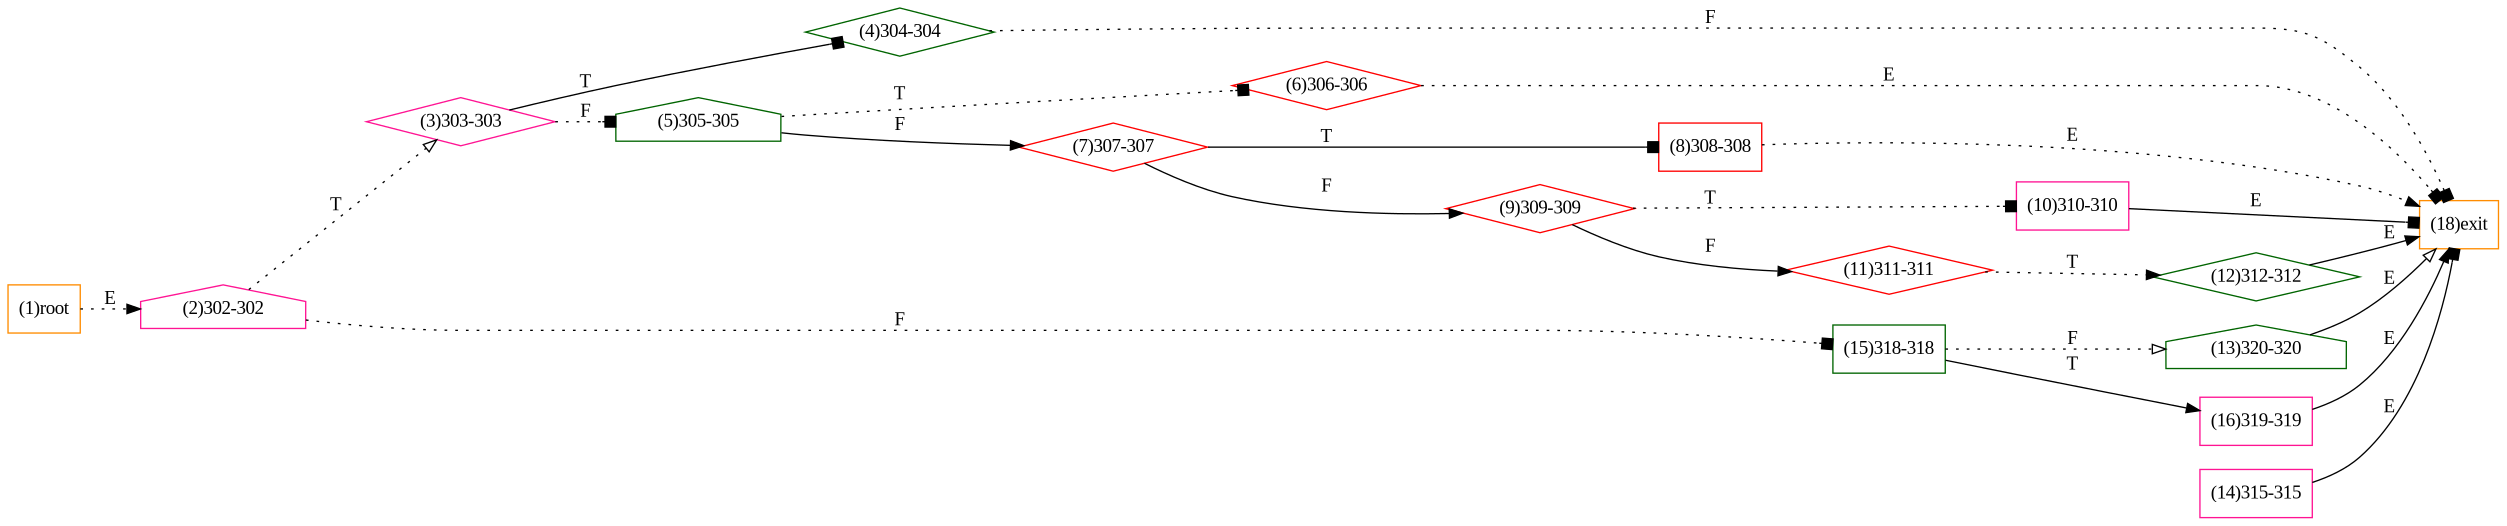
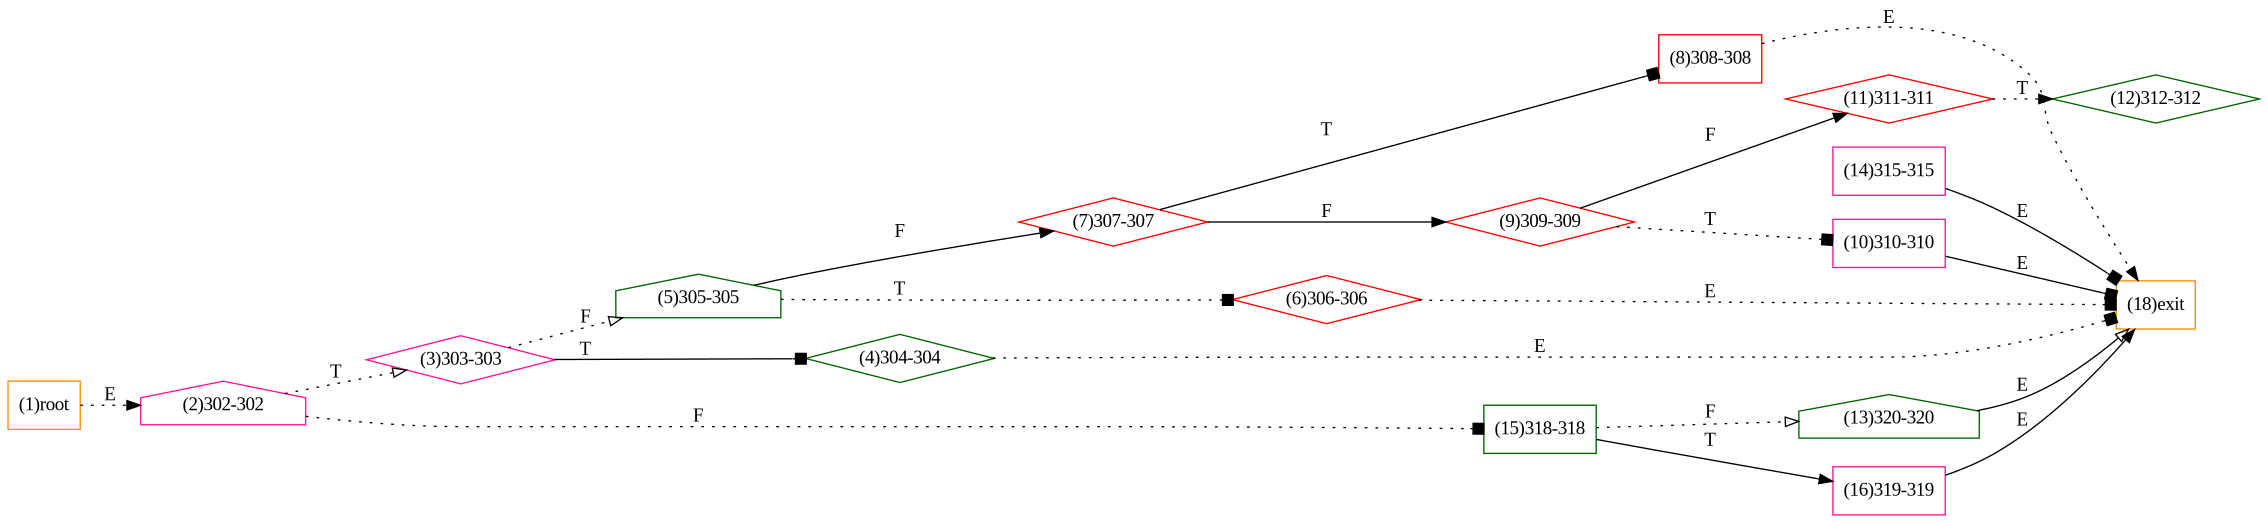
edge "(4)304-304" -> "(18)exit": label "F" -> "E"
edge "(3)303-303" -> "(5)305-305": arrowhead box -> onormal
edge "(12)312-312" -> "(18)exit": removed, label "E"
